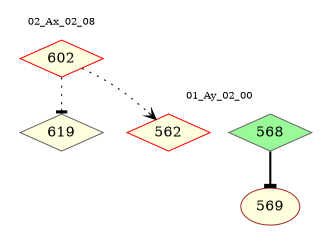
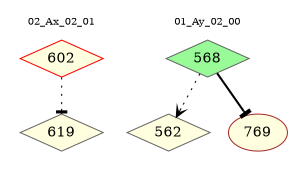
cluster "02_Ax_02_08": label "02_Ax_02_08" -> "02_Ax_02_01"
edge "602" -> "562": now "568" -> "562"
node "562": color red -> gray40
node "569": label "569" -> "769"
